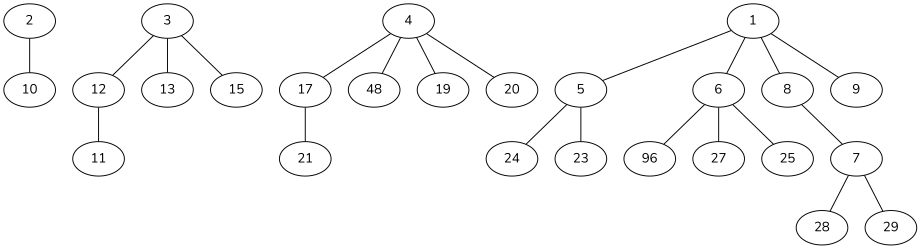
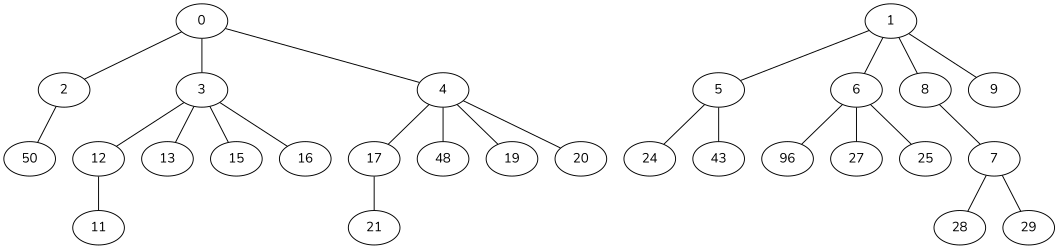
node "0": added
node "10": label "10" -> "50"
node "16": added
node "23": label "23" -> "43"
